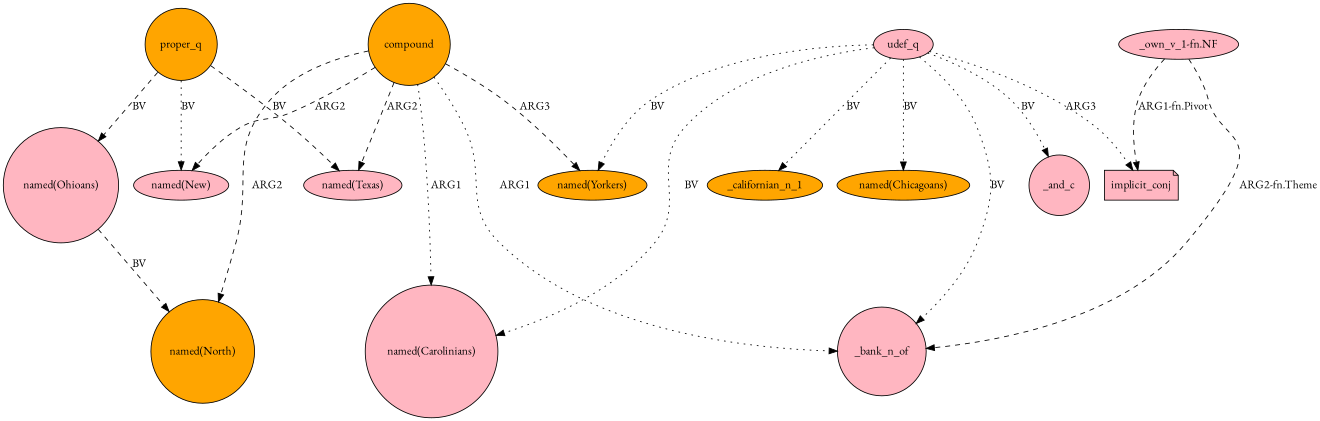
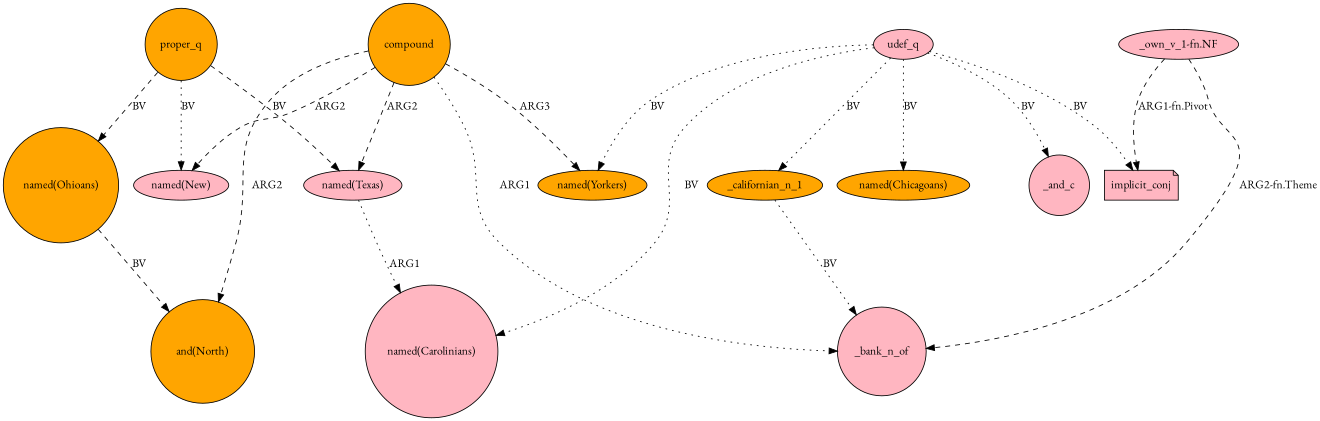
edge "udef_q" -> "implicit_conj": label "ARG3" -> "BV"
edge "compound" -> "named(Carolinians)": now "named(Texas)" -> "named(Carolinians)"
node "named(Ohioans)": fillcolor lightpink -> orange
edge "udef_q" -> "_bank_n_of": now "_californian_n_1" -> "_bank_n_of"
node "named(North)": label "named(North)" -> "and(North)"
